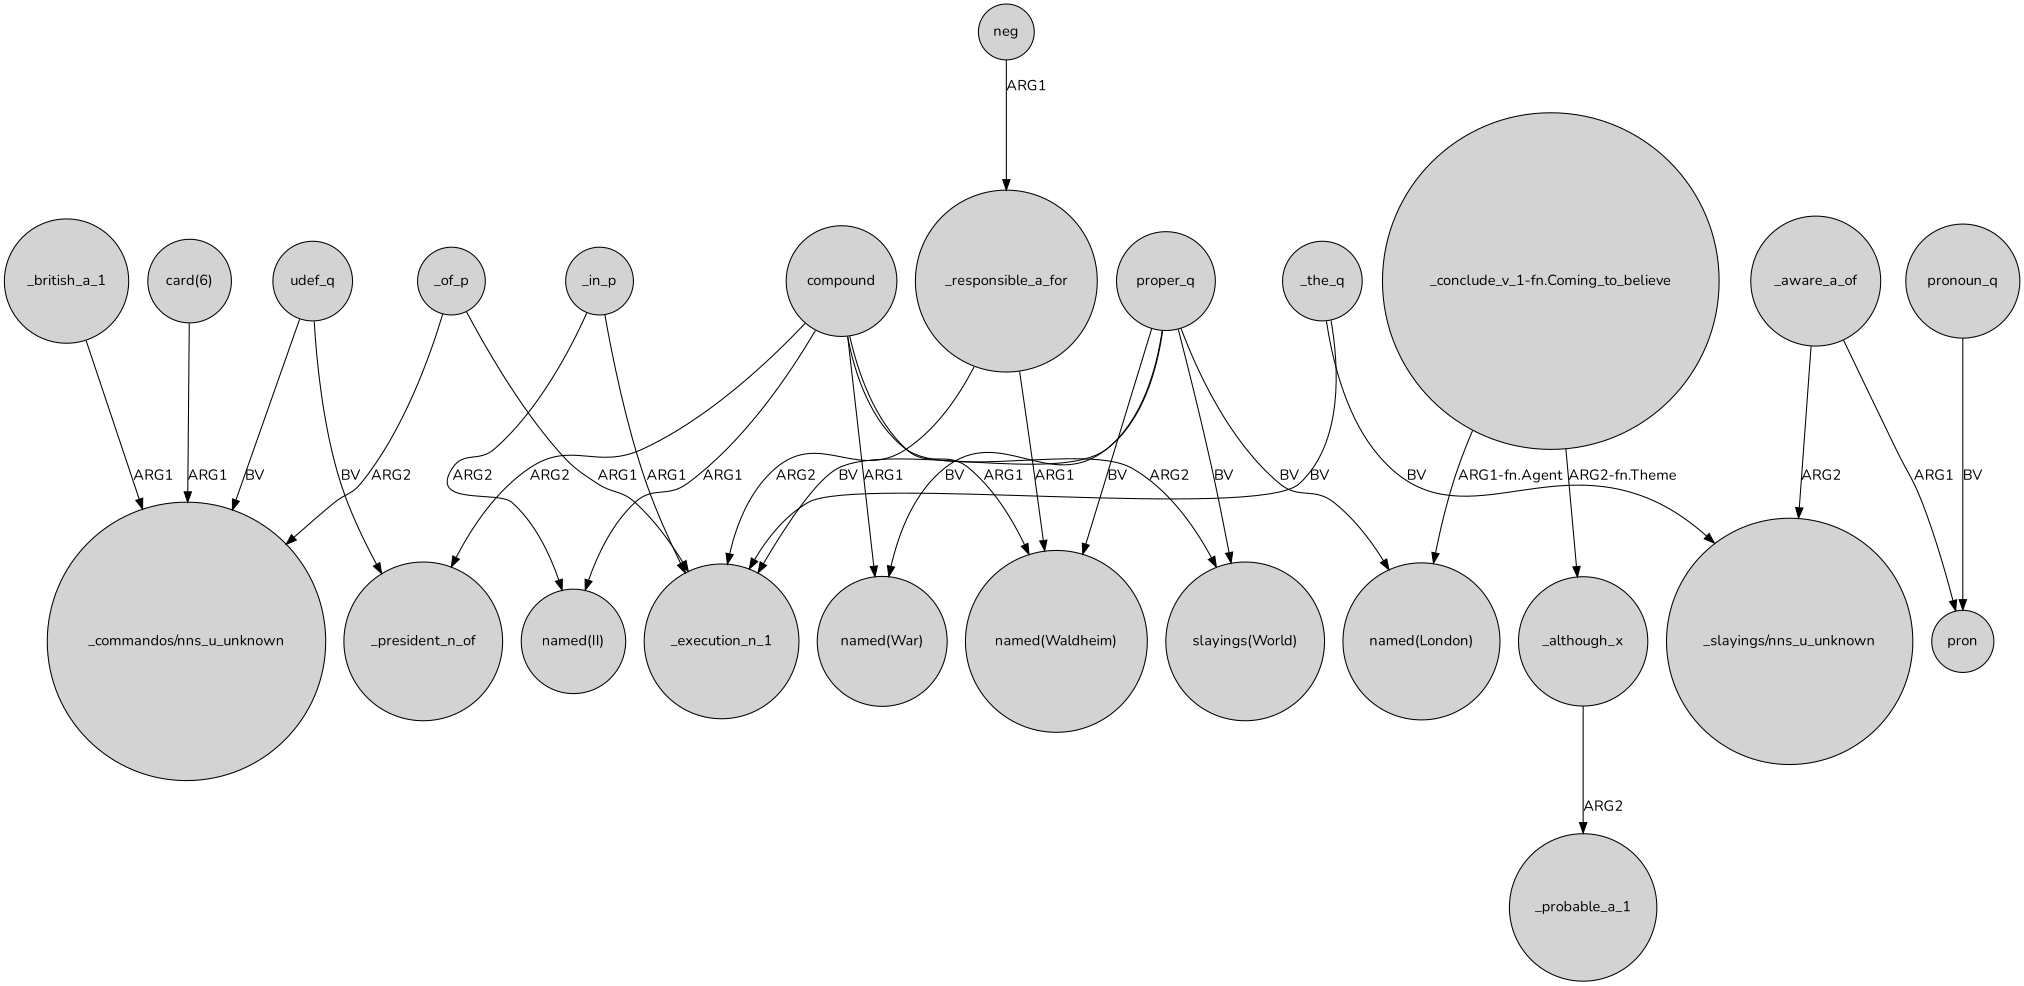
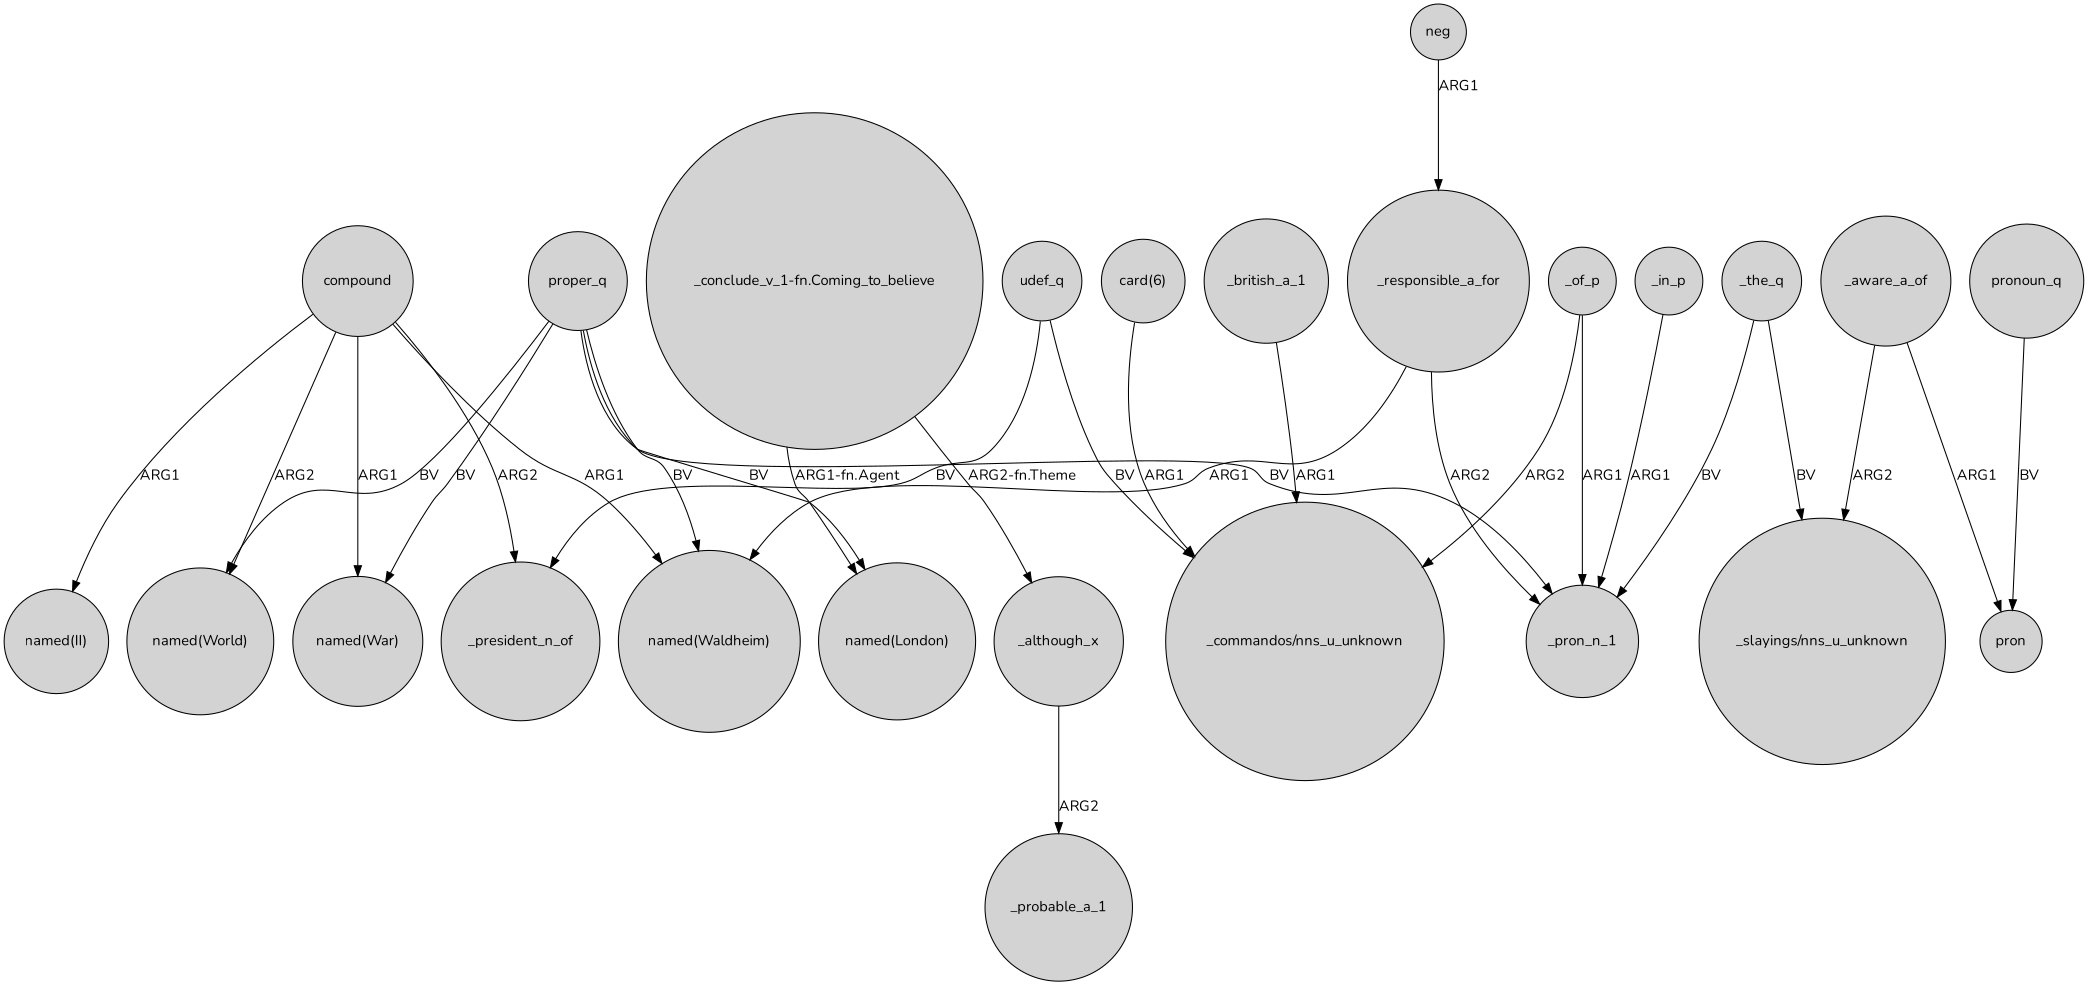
edge "_in_p" -> "named(II)": removed, label "ARG2"
node "_execution_n_1": label "_execution_n_1" -> "_pron_n_1"
node "slayings(World)": label "slayings(World)" -> "named(World)"
